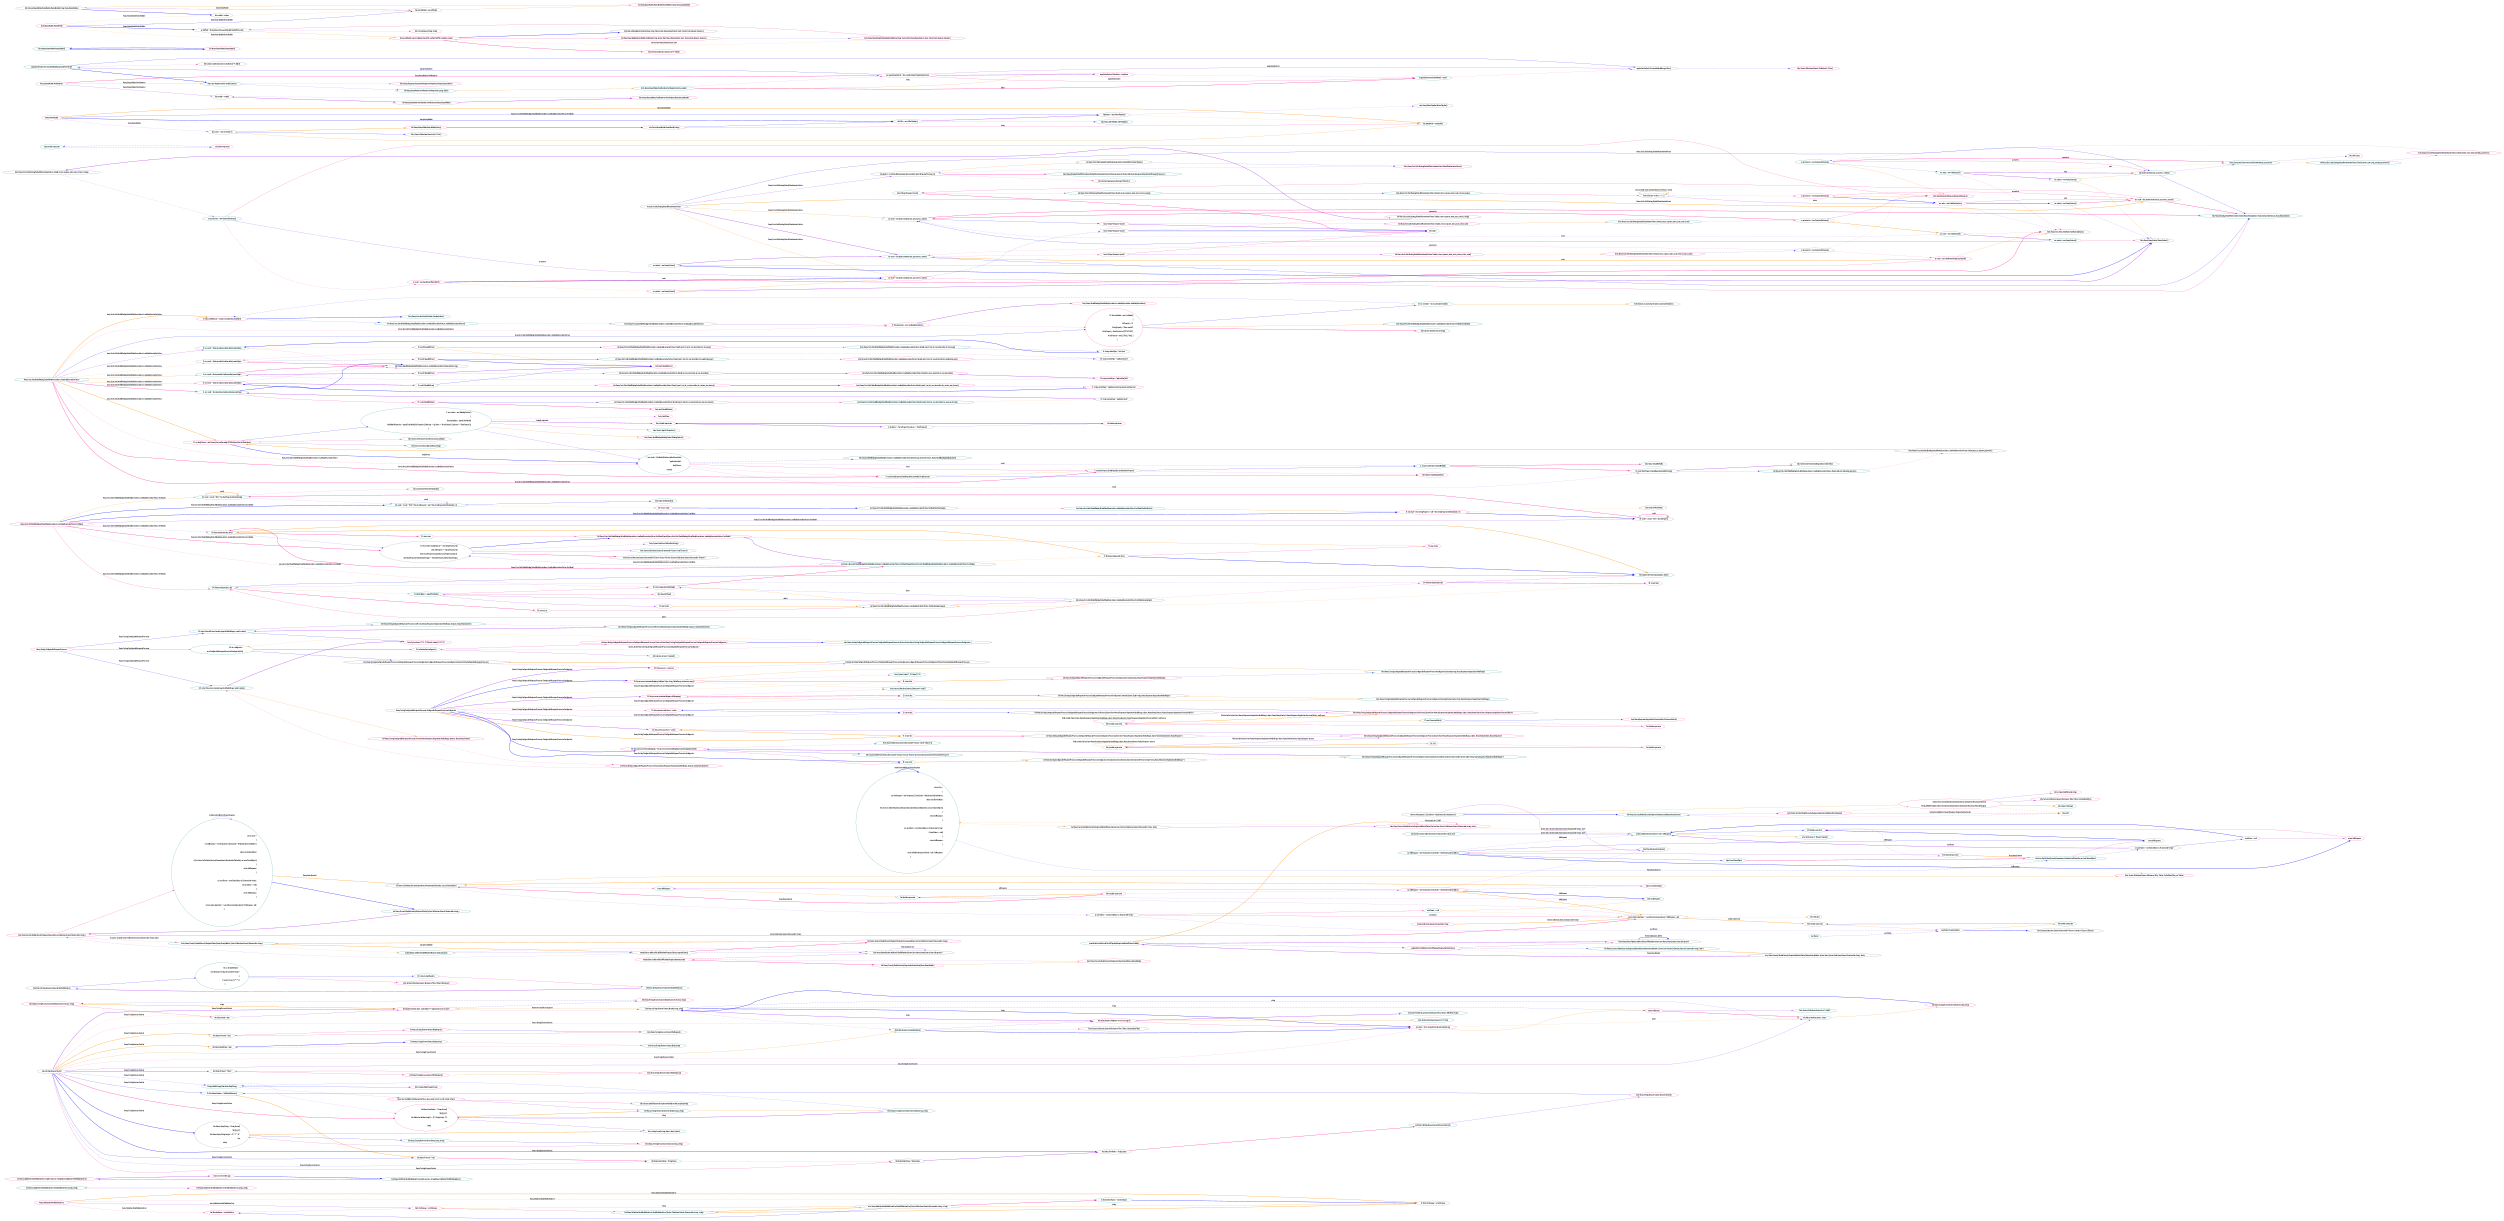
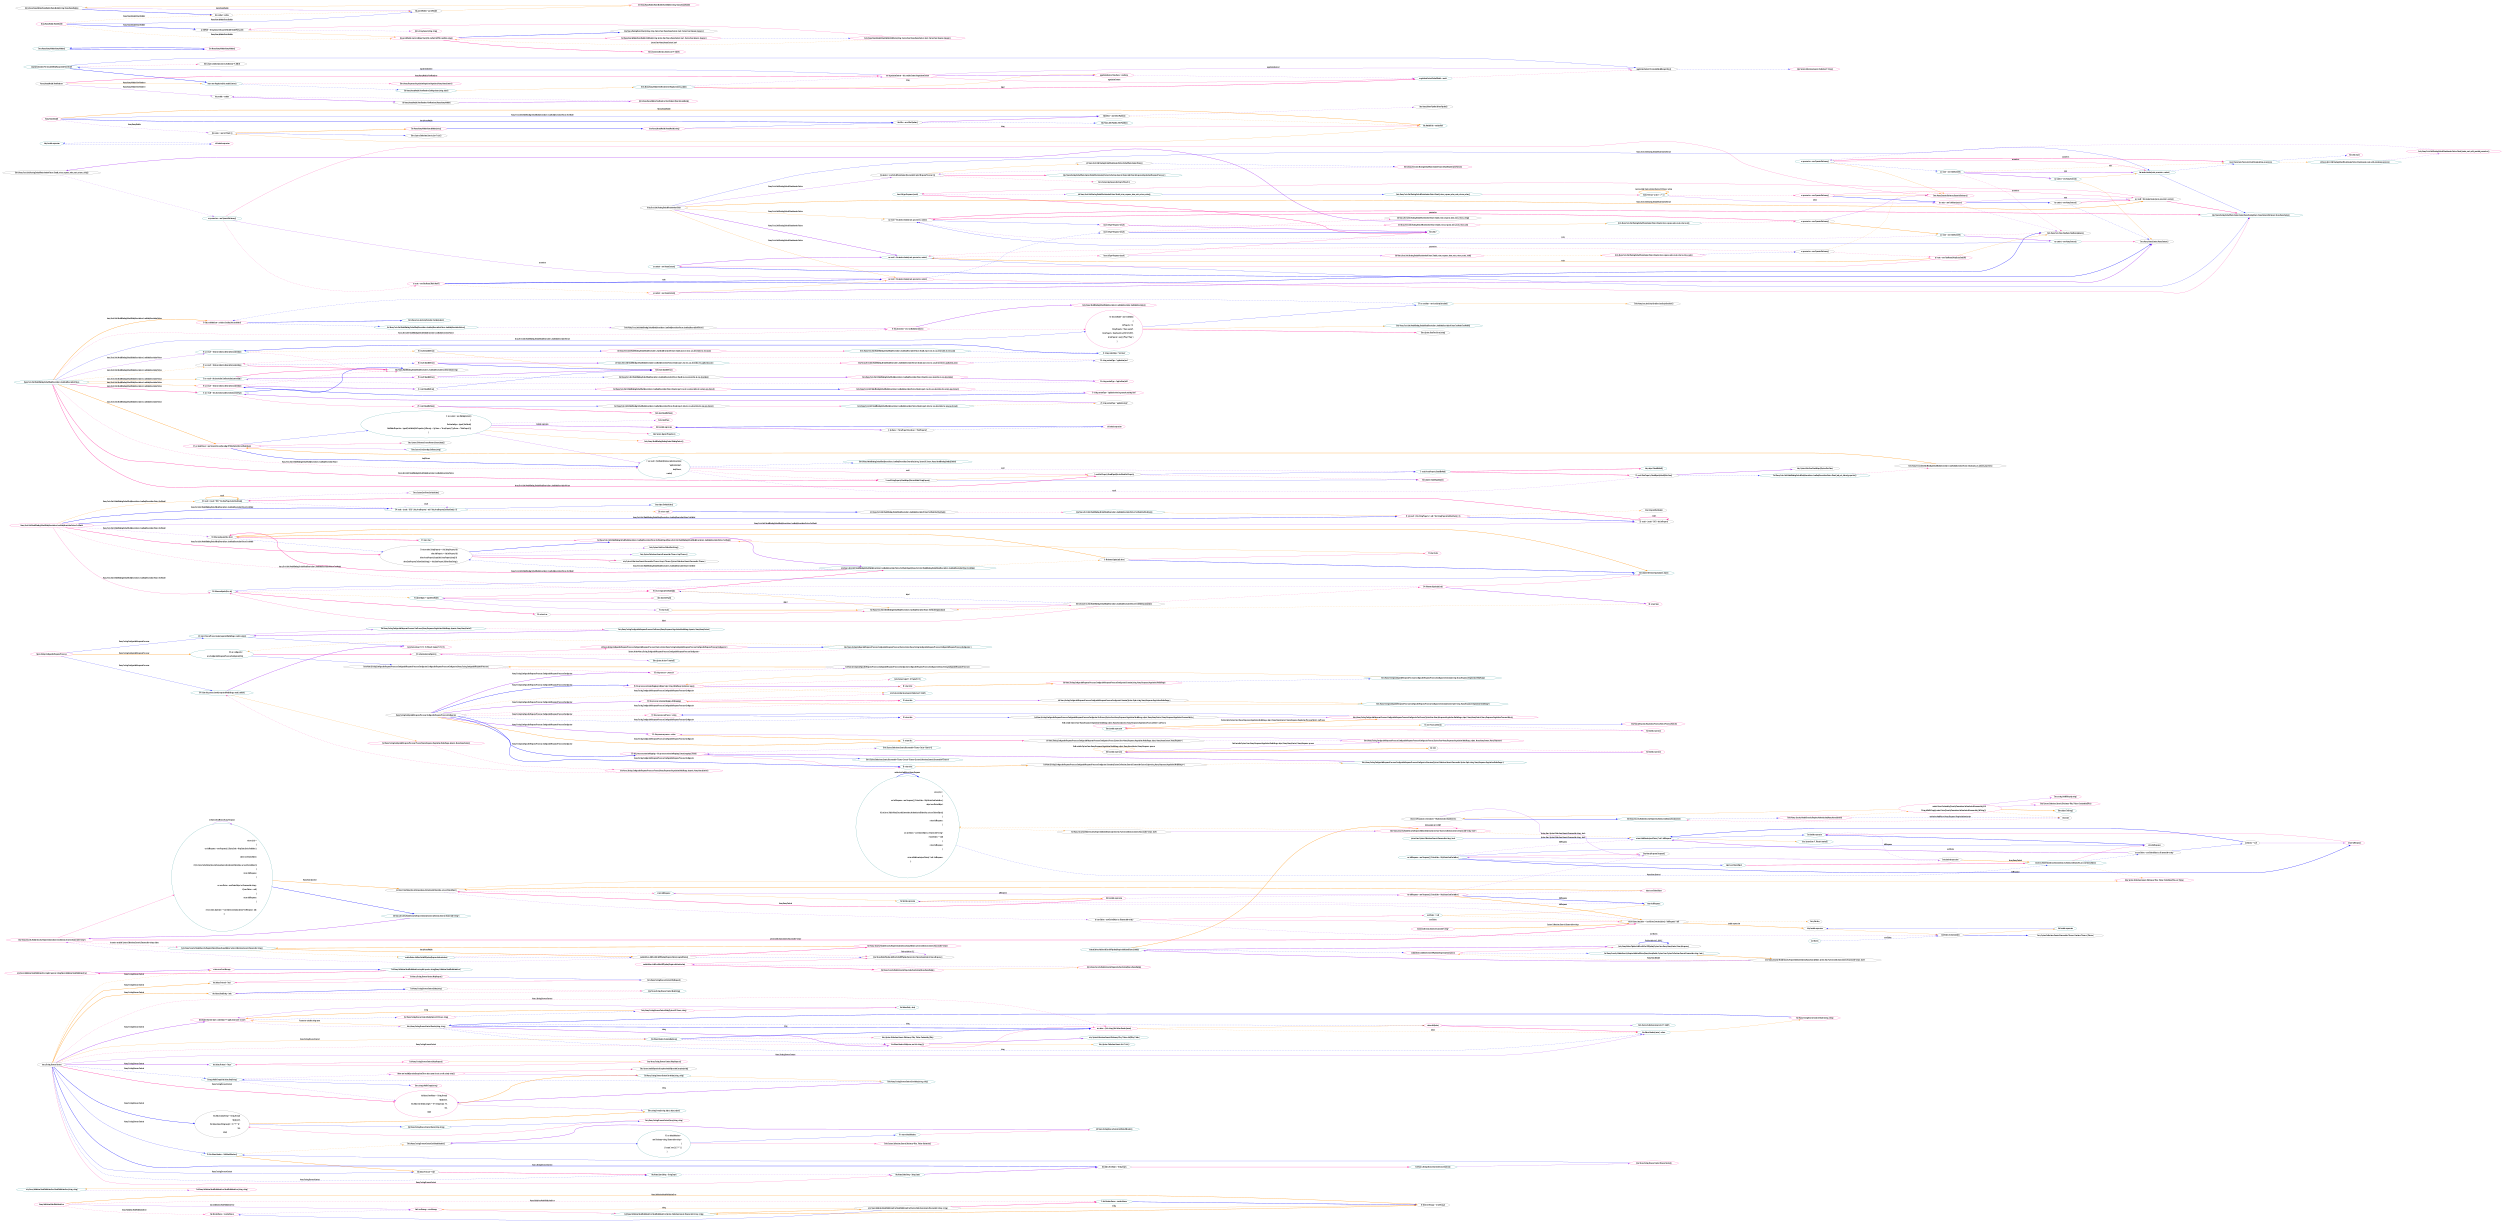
edge "var route = new FakeRoute(''Hello World'')" -> "Entry Nancy.Tests.Fakes.FakeRoute.FakeRoute(dynamic)": color deeppink -> blue
edge "Nancy.Testing.BrowserContext" -> "this.Values.Body = body": now "Nancy.Testing.BrowserContext" -> "return error.ErrorMessage;"
edge "15: this.Values.Headers = GetDefaultHeaders()" -> "Entry Nancy.Testing.BrowserContext.GetDefaultHeaders()": added
